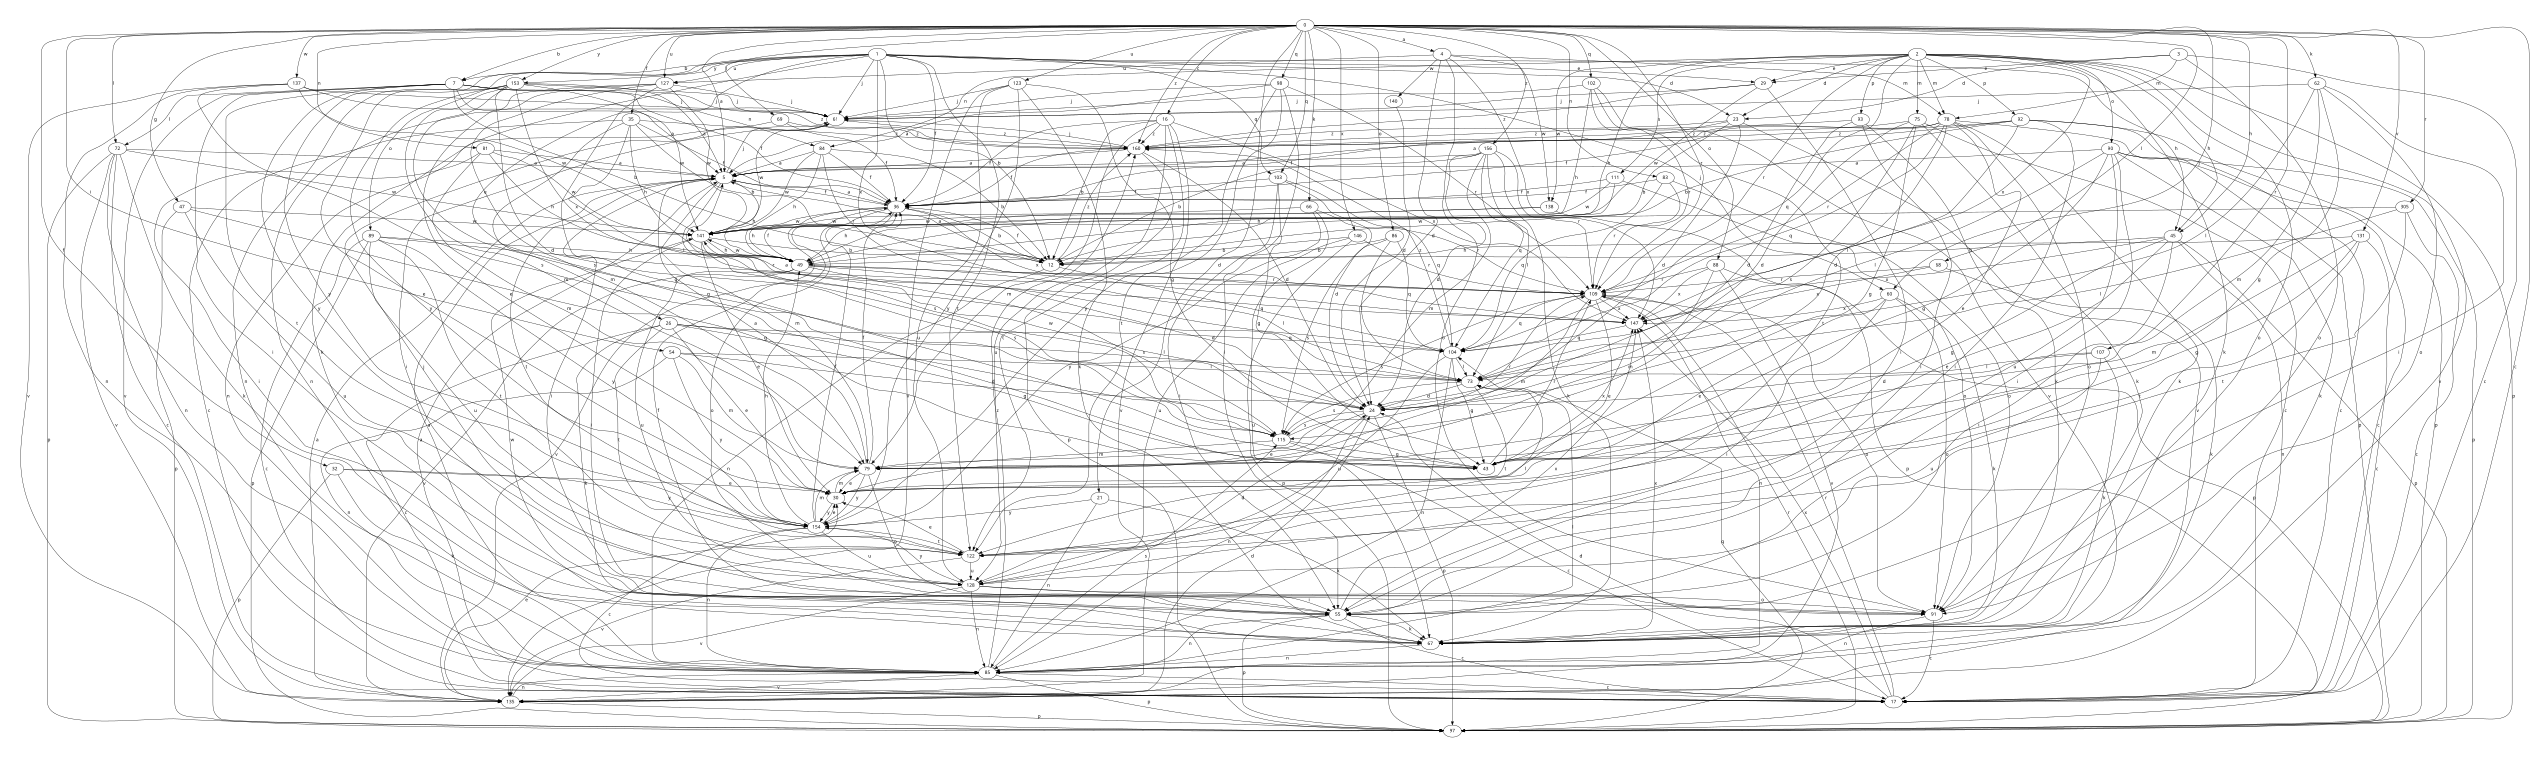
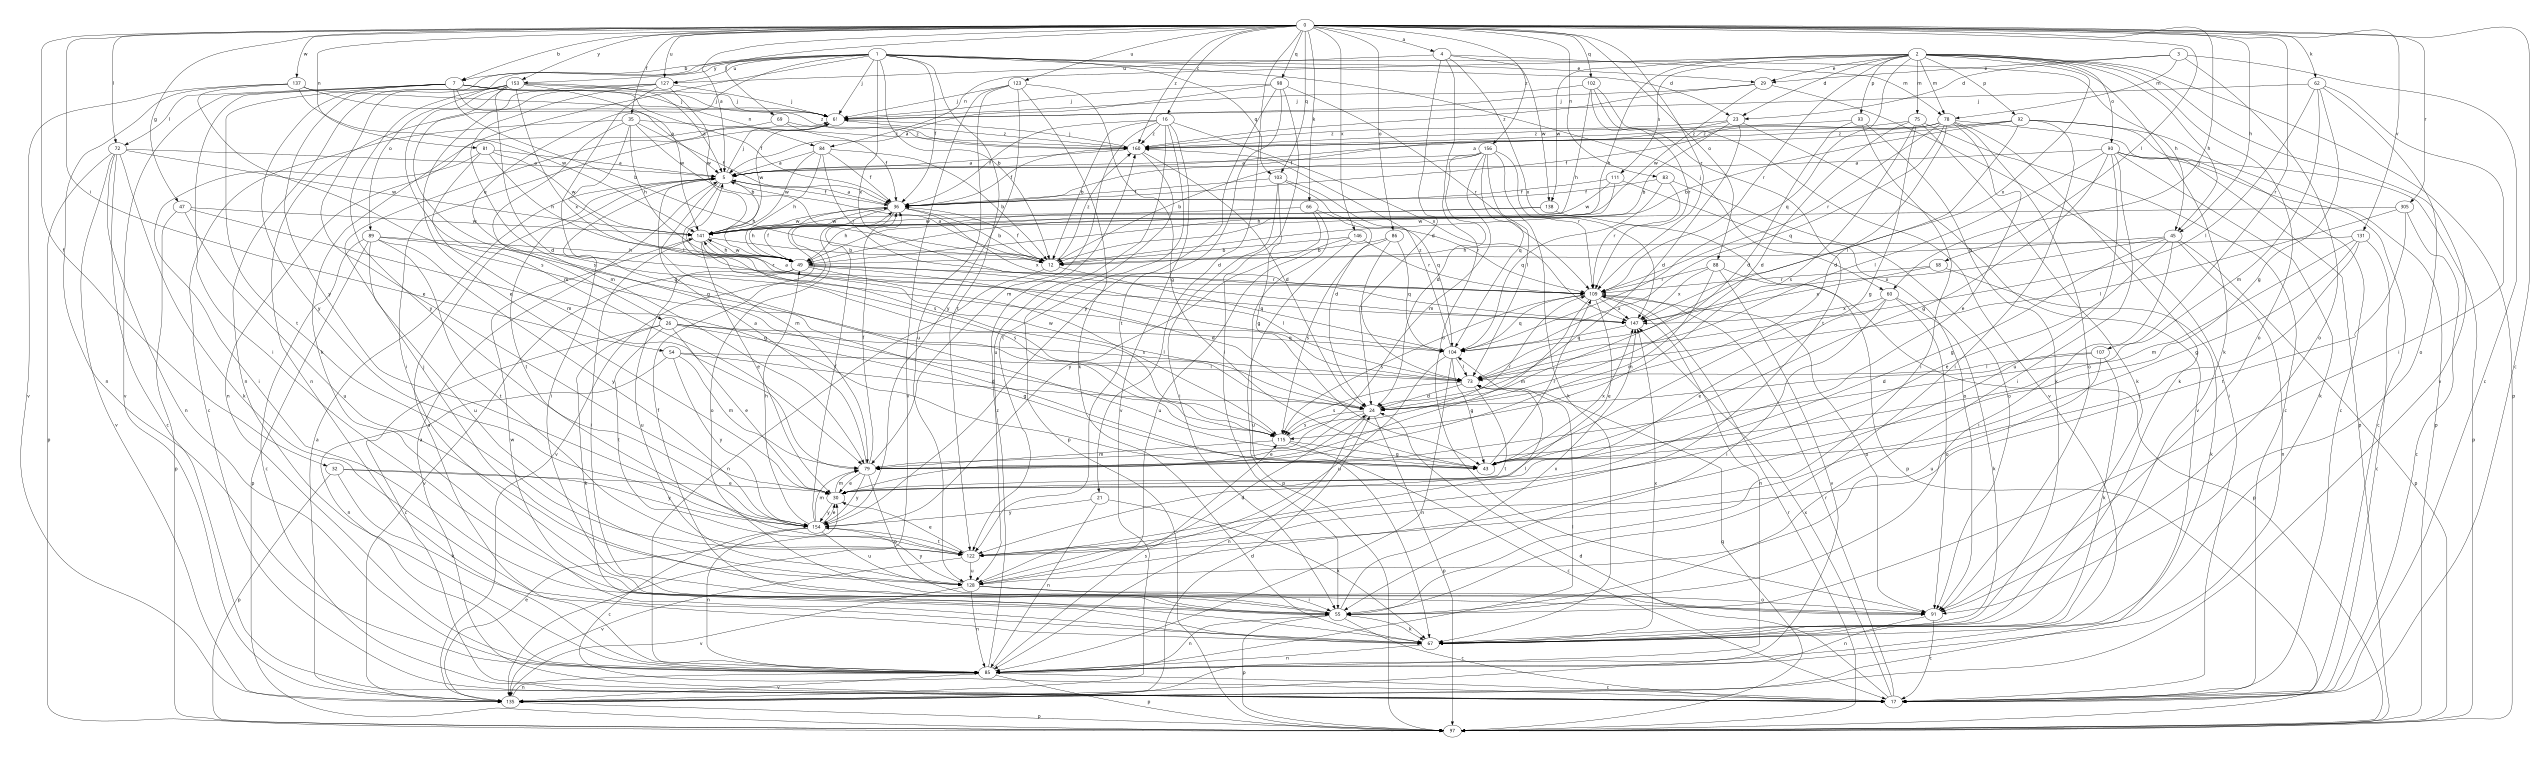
node "140": removed
edge "29" -> "55": now "29" -> "17"
